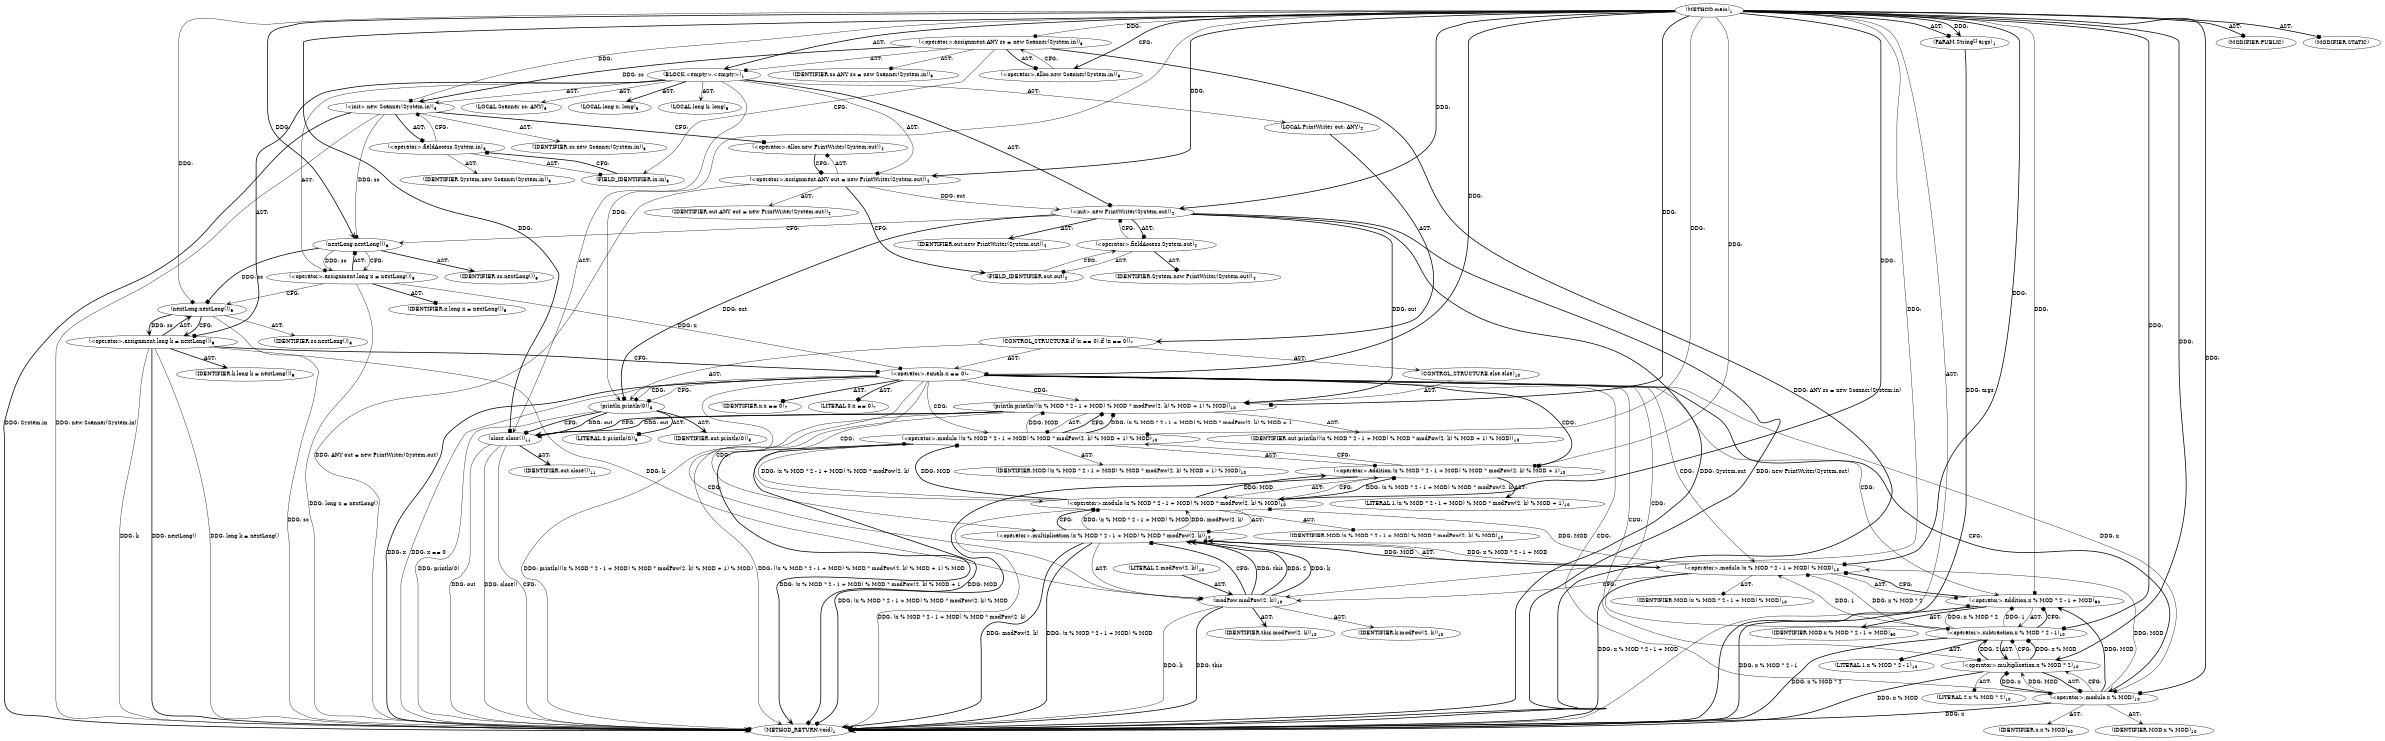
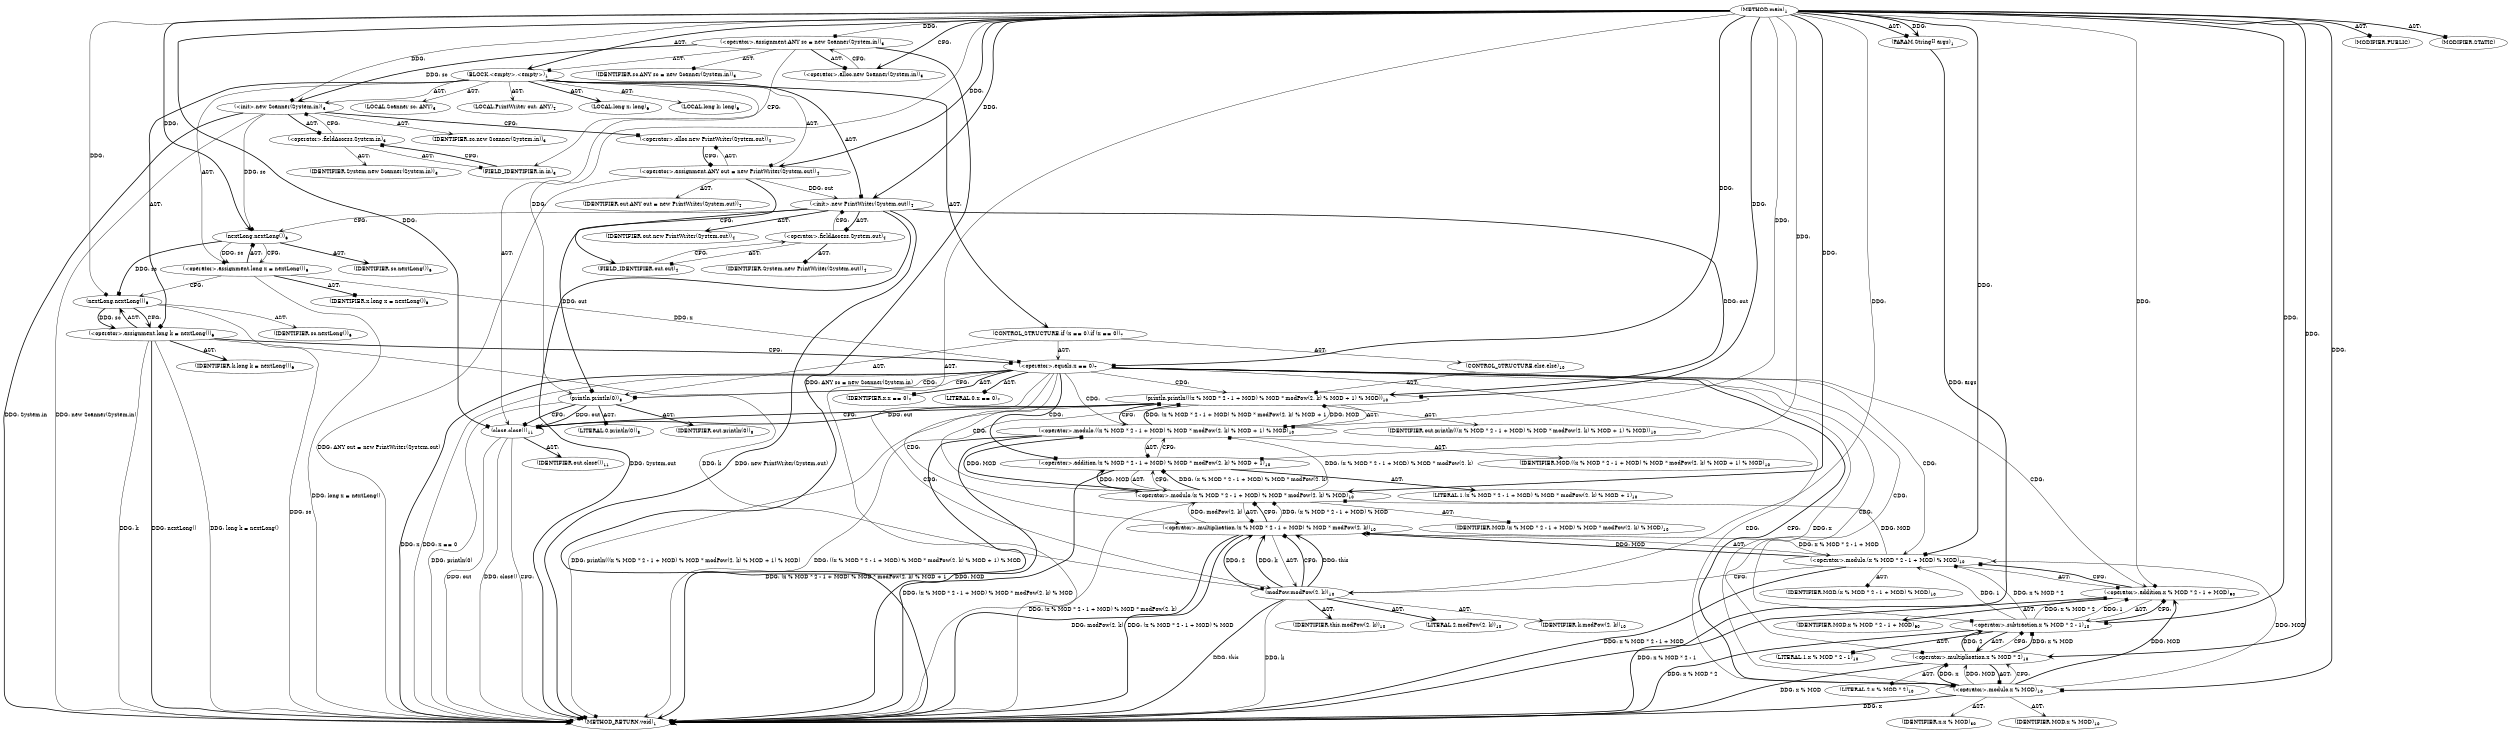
edge "(LOCAL,PrintWriter out: ANY)" -> "(CONTROL_STRUCTURE,if (x == 0),if (x == 0))": now "(BLOCK,<empty>,<empty>)" -> "(CONTROL_STRUCTURE,if (x == 0),if (x == 0))"
edge "(LITERAL,2,modPow(2, k))" -> "(modPow,modPow(2, k))": reversed
